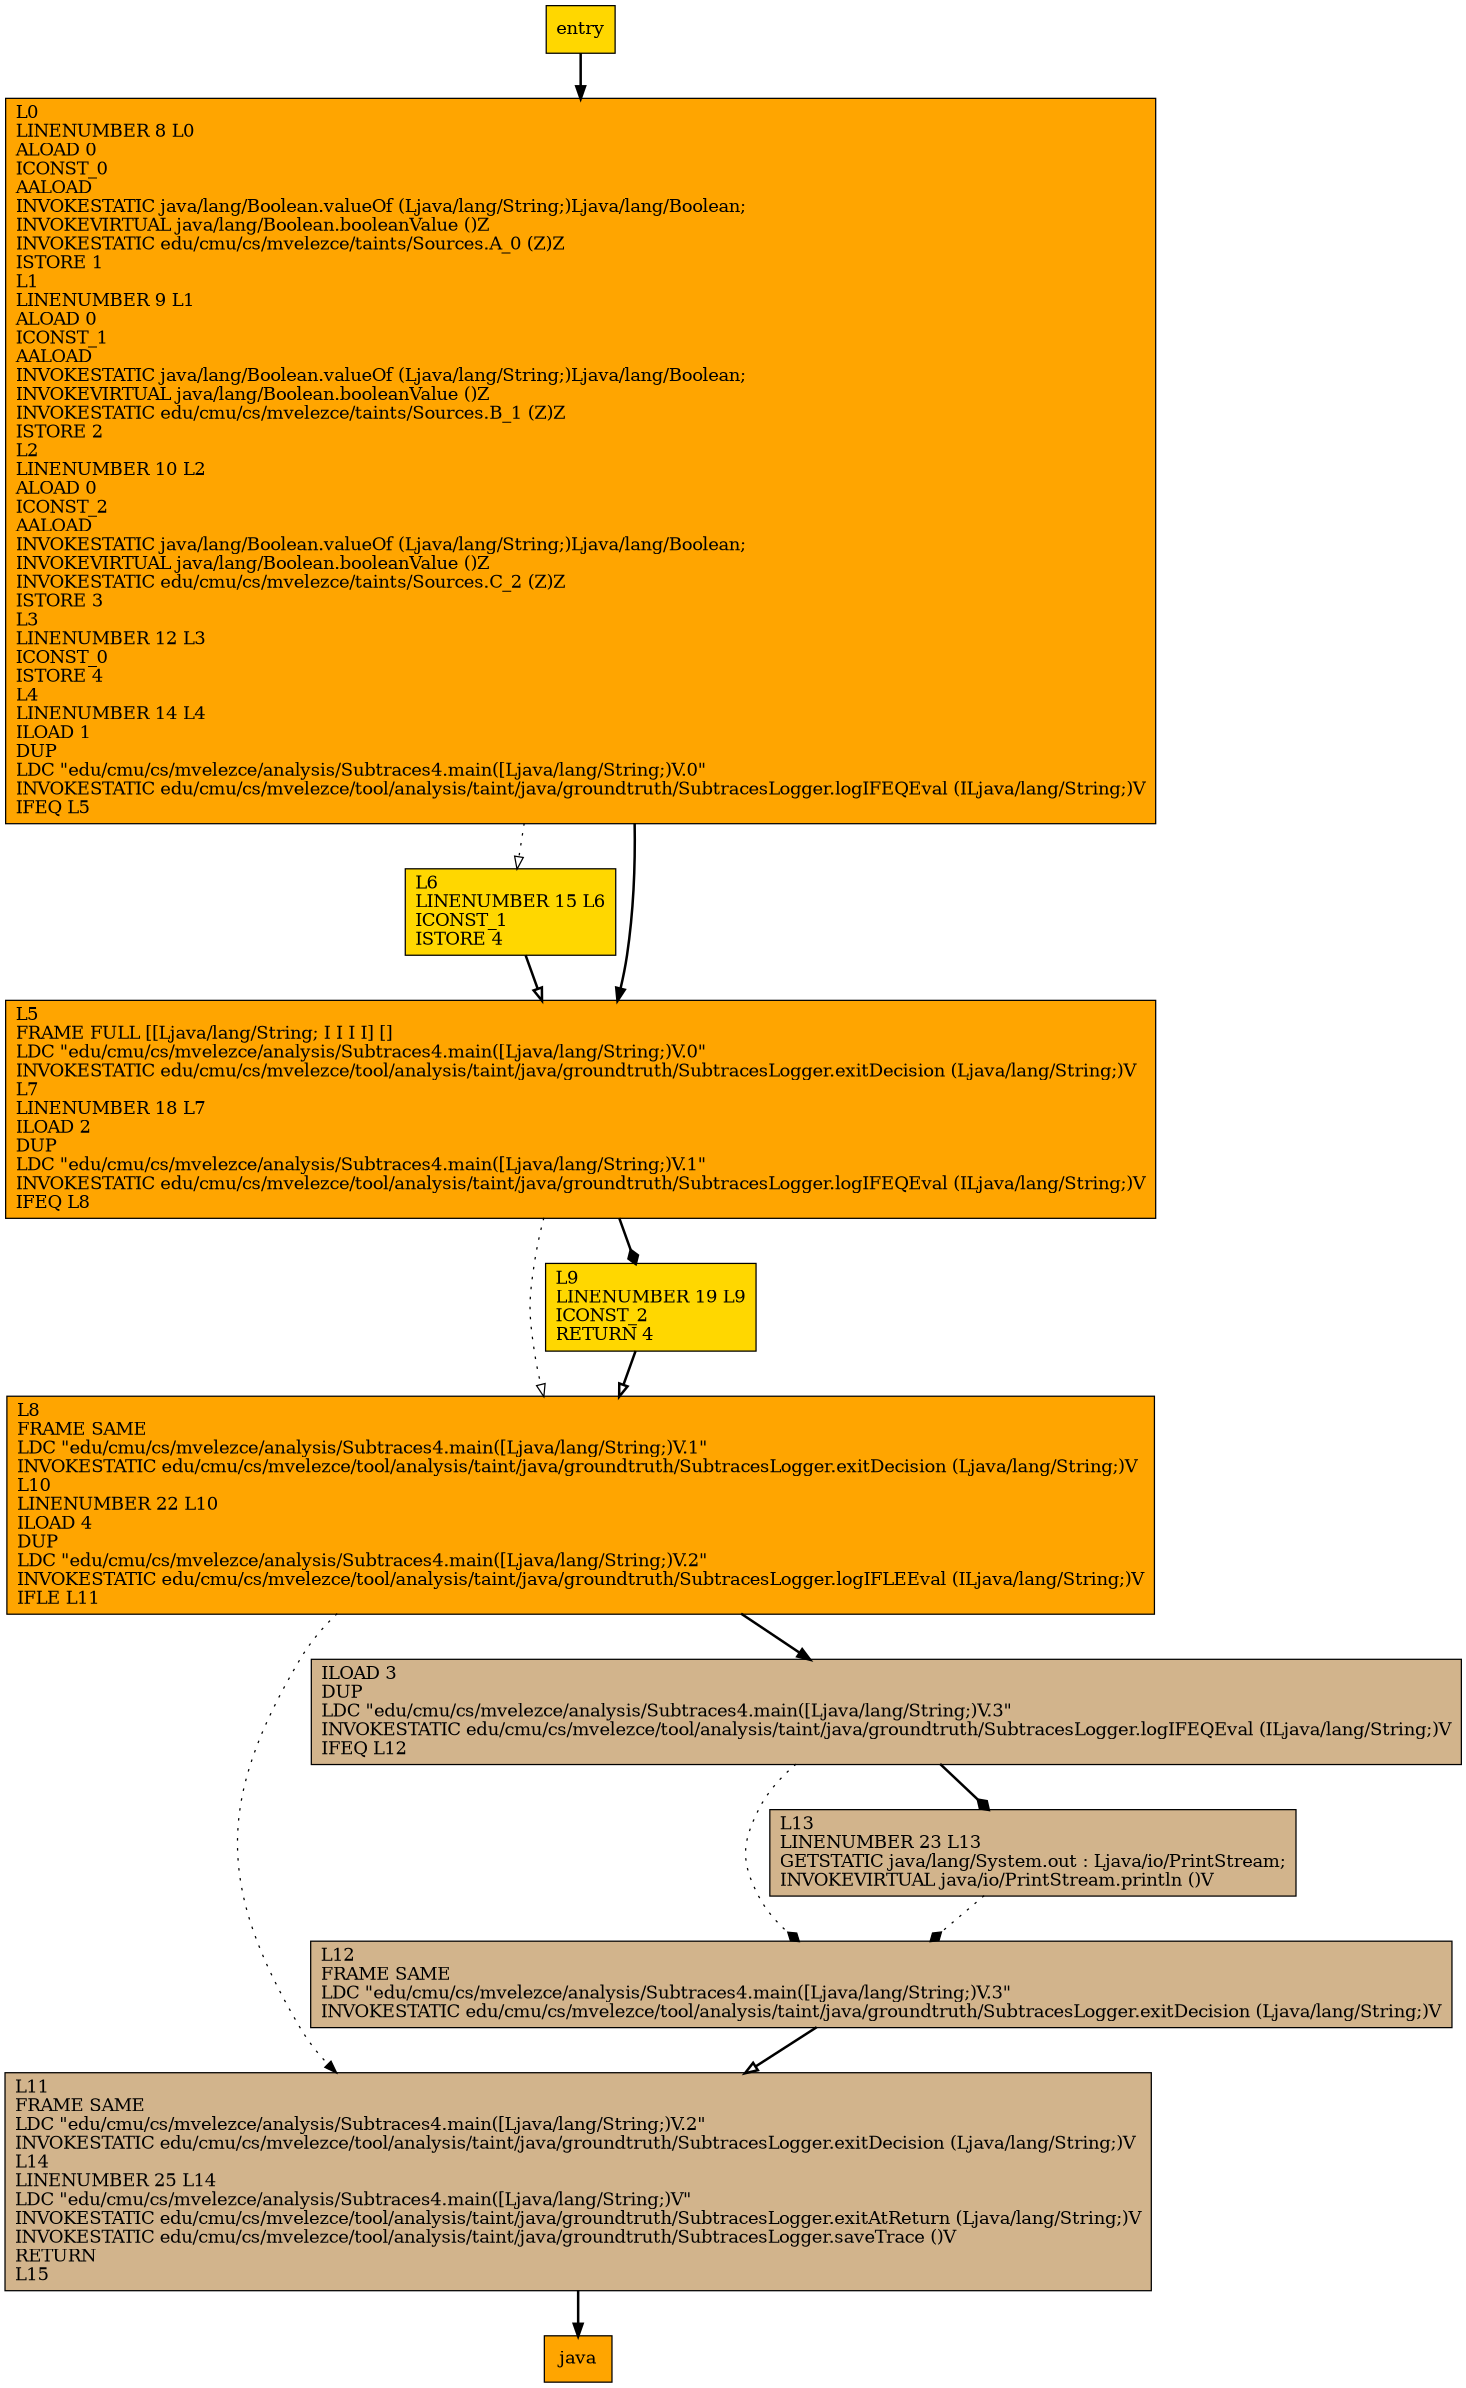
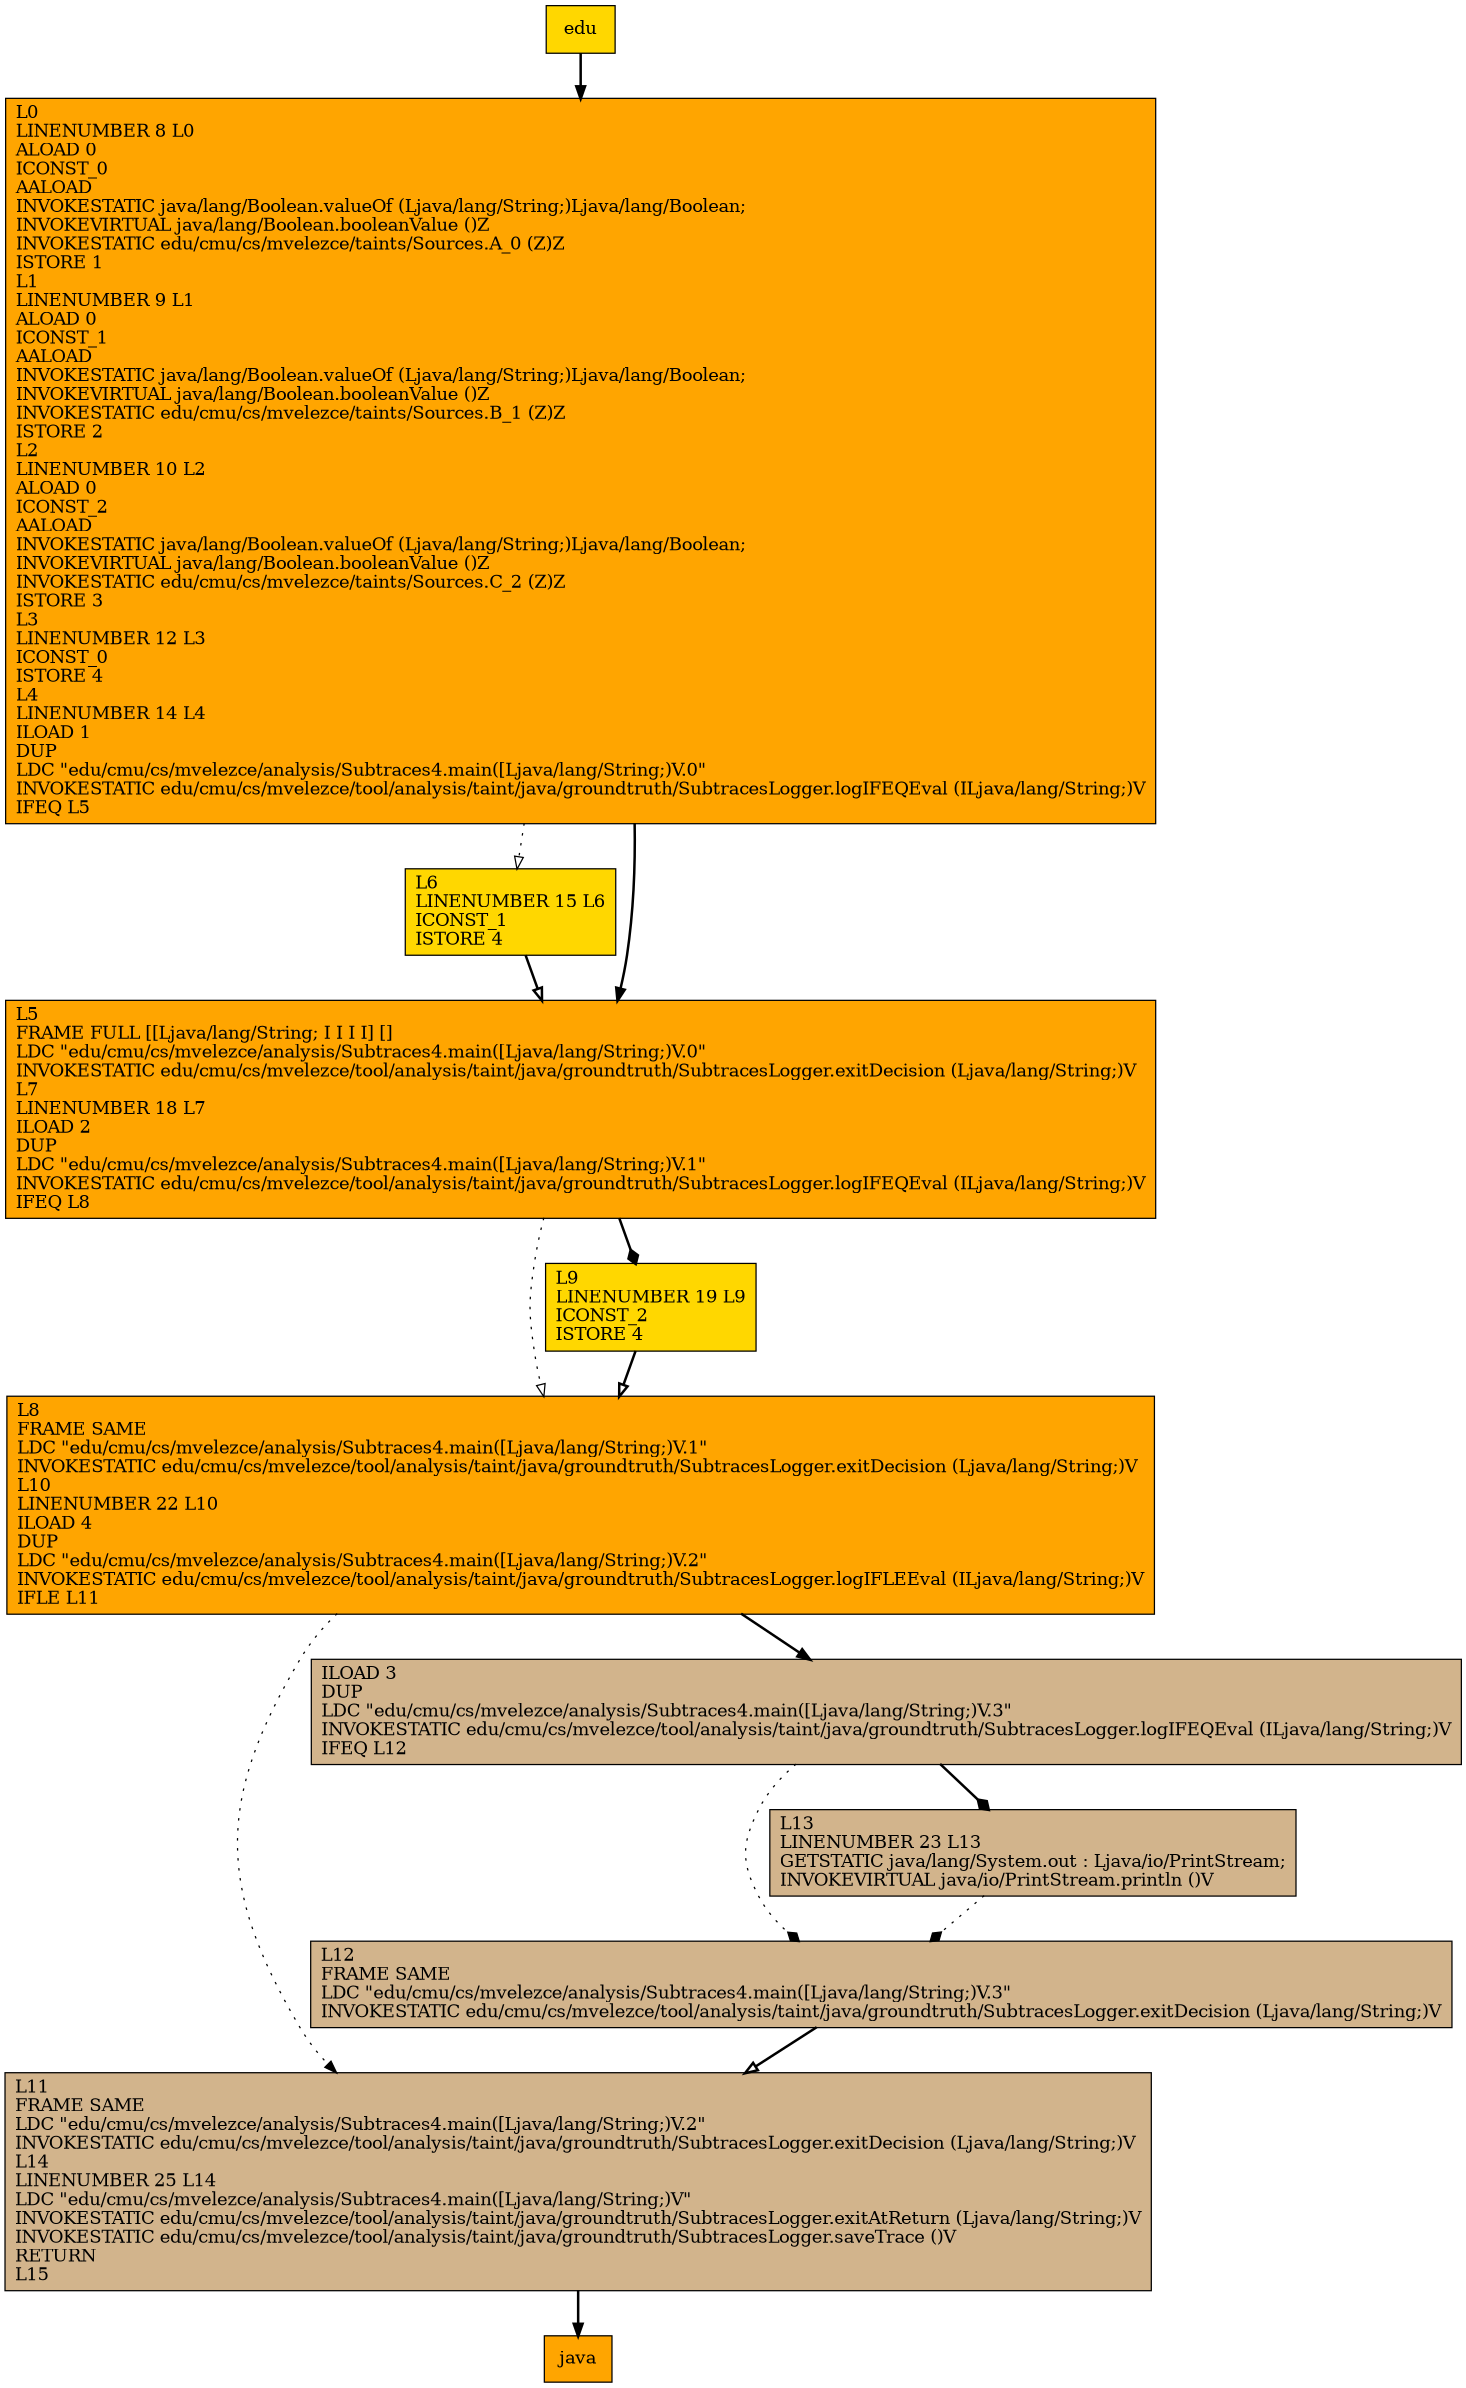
node "entry": label "entry" -> "edu"
node "L9 LINENUMBER 19 L9 ICONST_2 RETURN 4": label "L9 LINENUMBER 19 L9 ICONST_2 RETURN 4" -> "L9 LINENUMBER 19 L9 ICONST_2 ISTORE 4"
